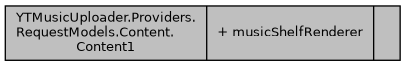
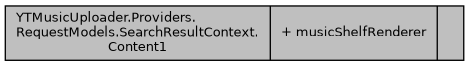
node "YTMusicUploader.Providers.": text "RequestModels.Content." -> "RequestModels.SearchResultContext."
